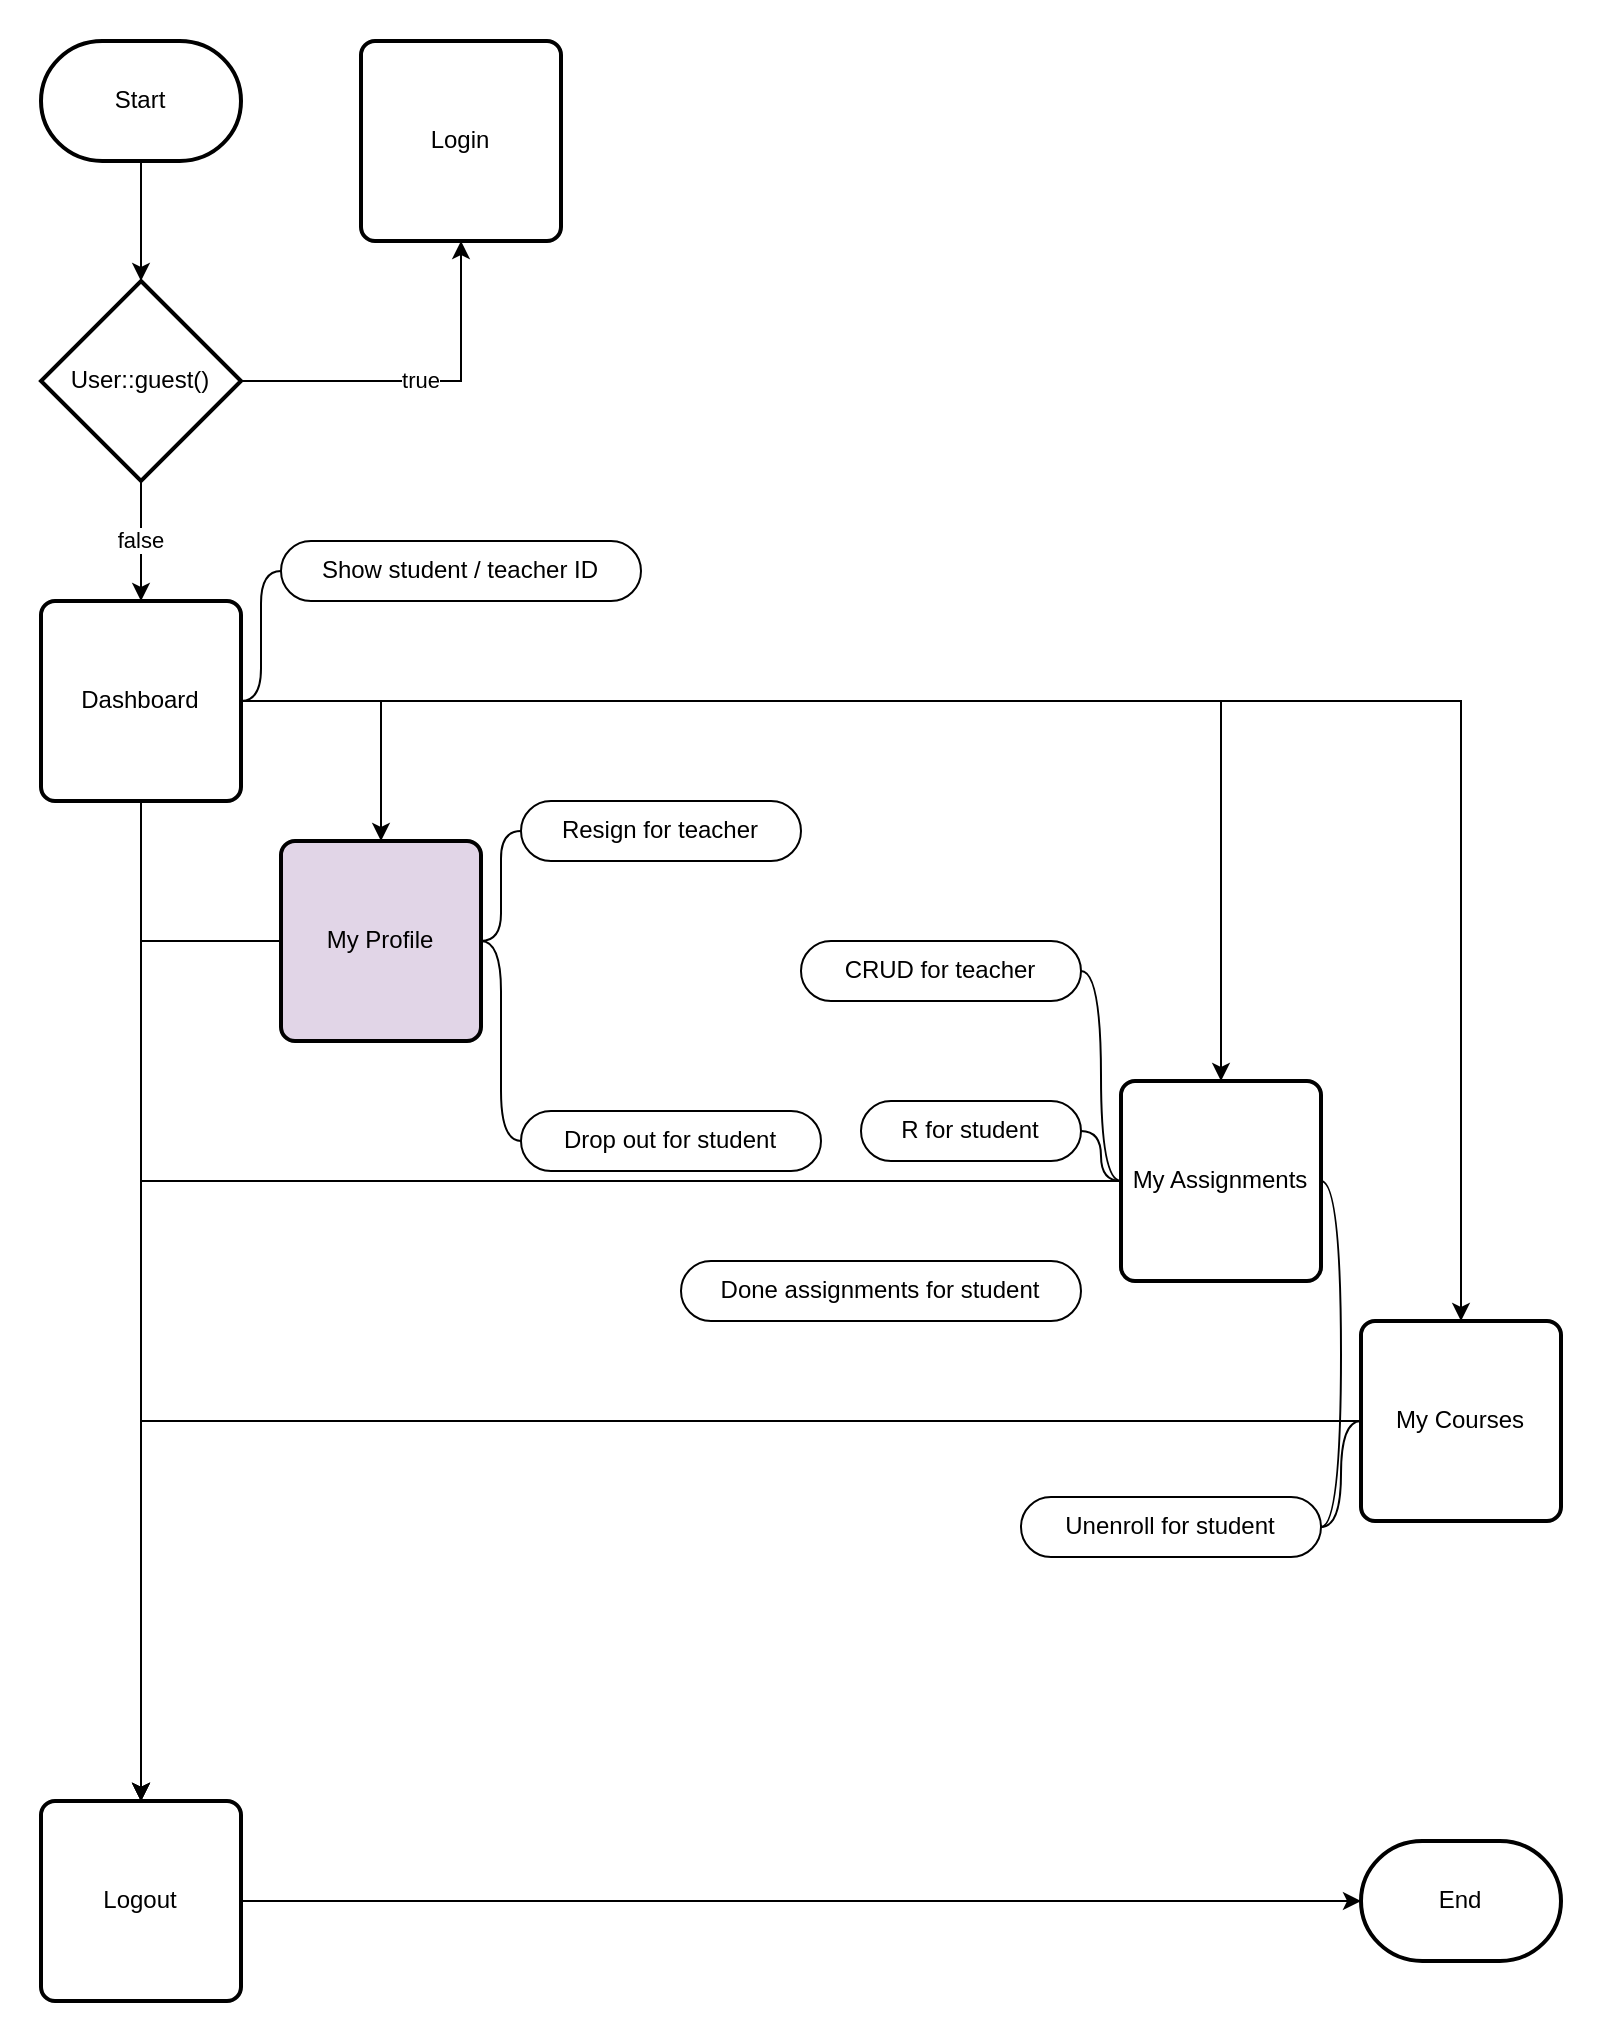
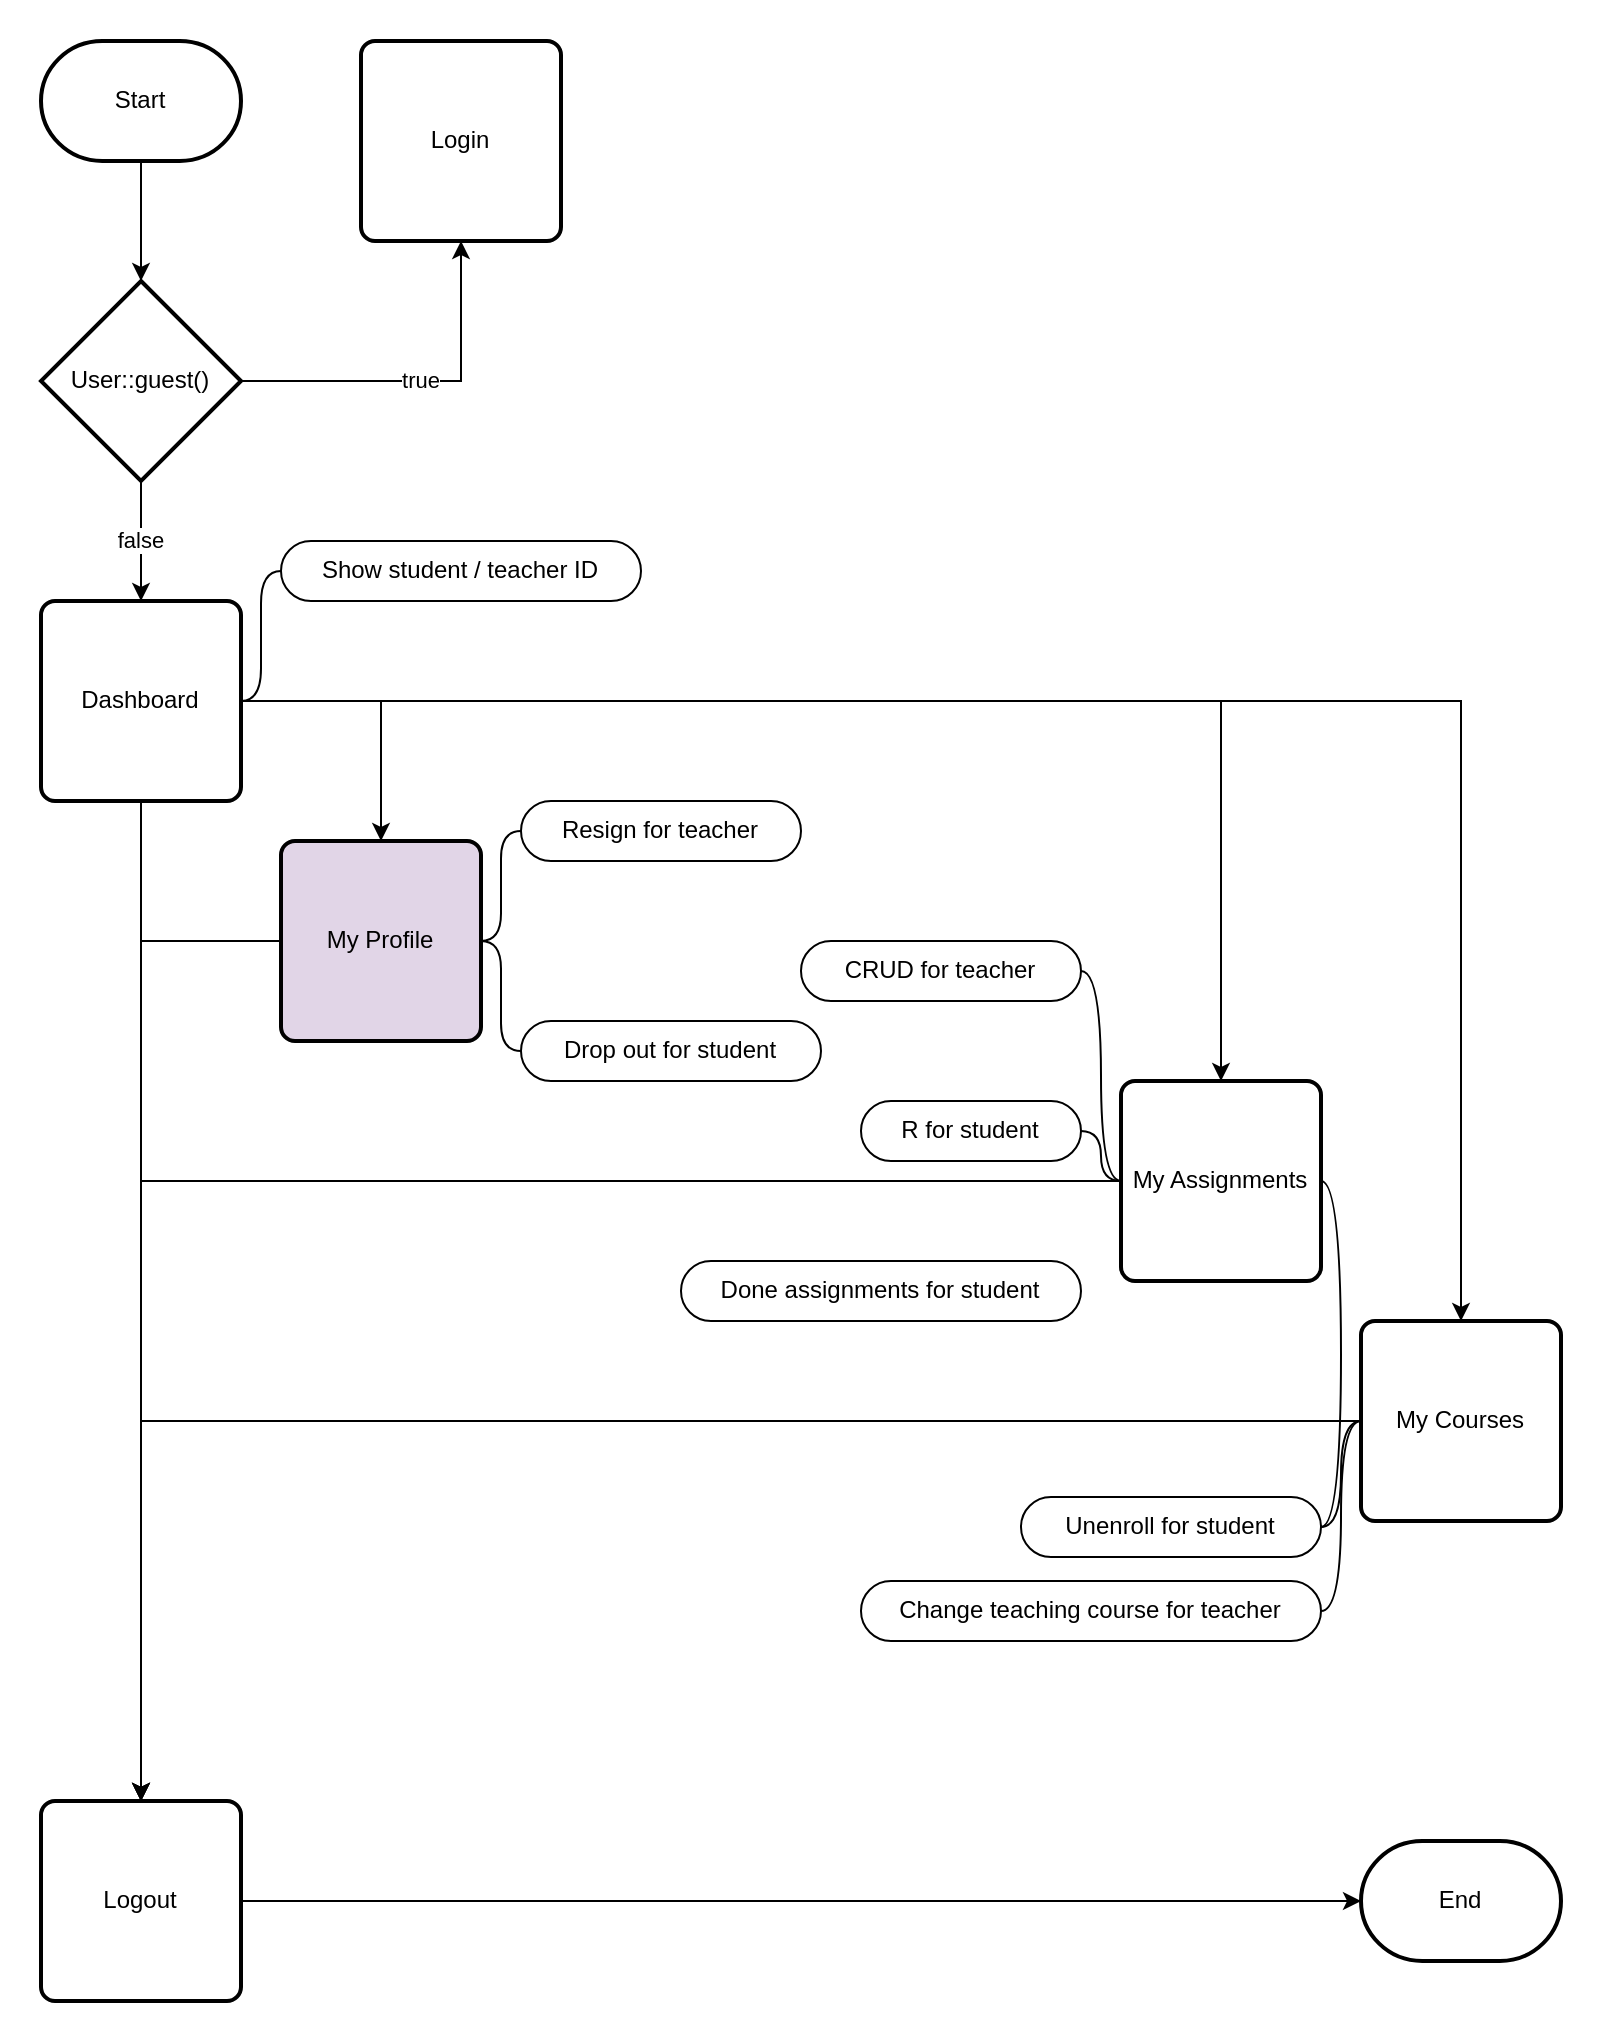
node "Drop out for student": moved (671, 1141) -> (671, 1051)
edge "My Courses" -- "Change teaching course for teacher": added
node "Change teaching course for teacher": added
